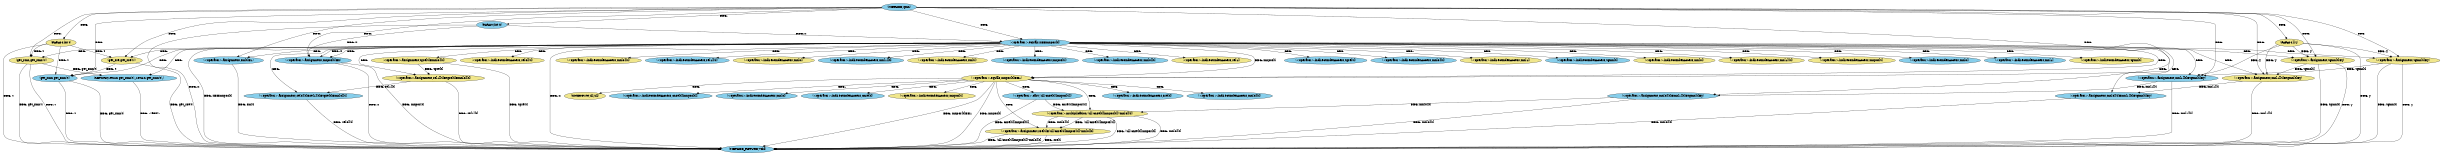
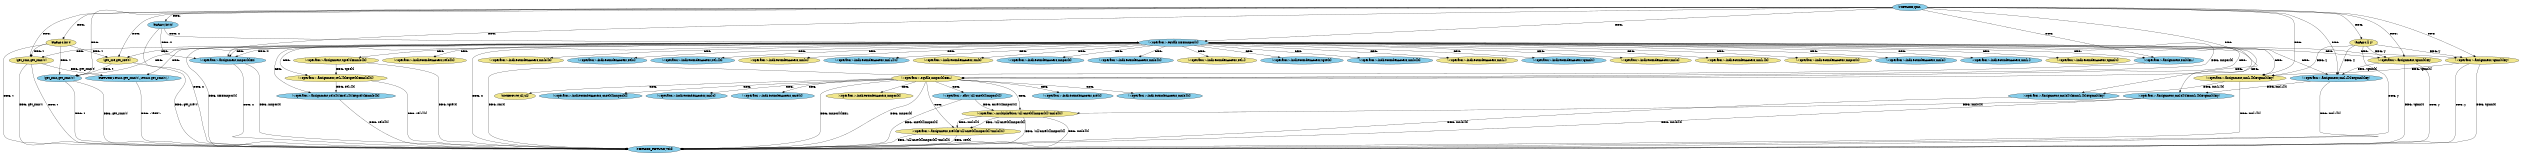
node "(<operator>.indirectIndexAccess,se[0])": added
